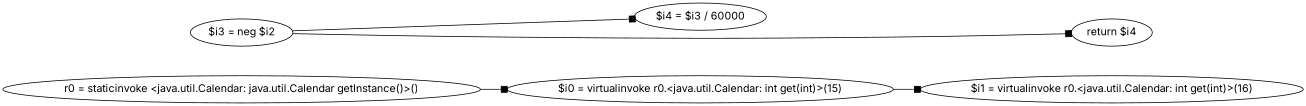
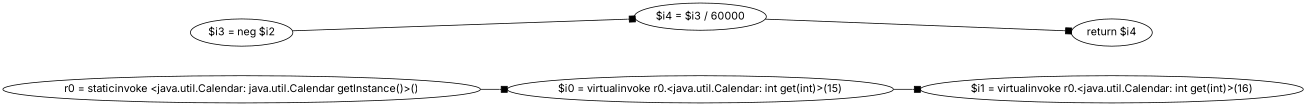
edge "$i3 = neg $i2" -> "return $i4": now "$i4 = $i3 / 60000" -> "return $i4"
